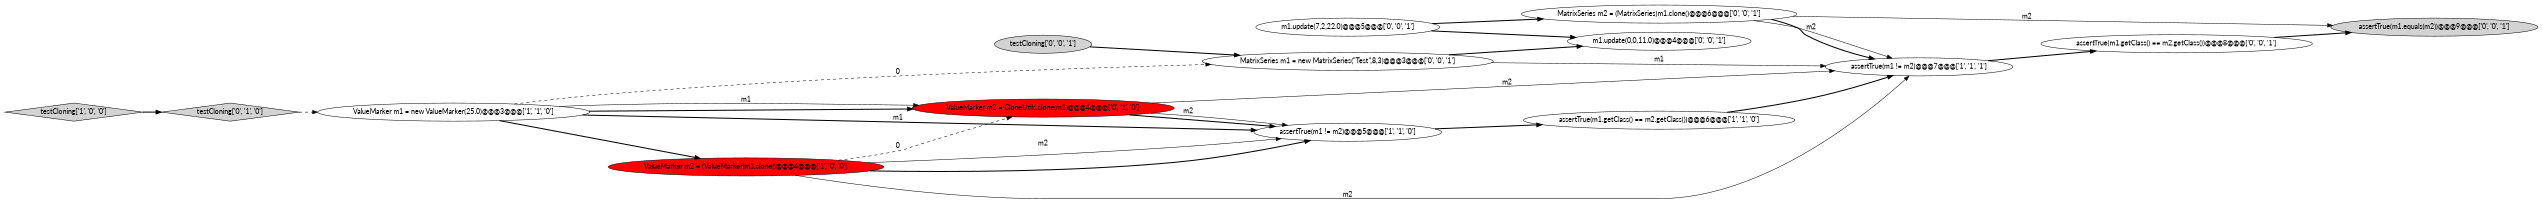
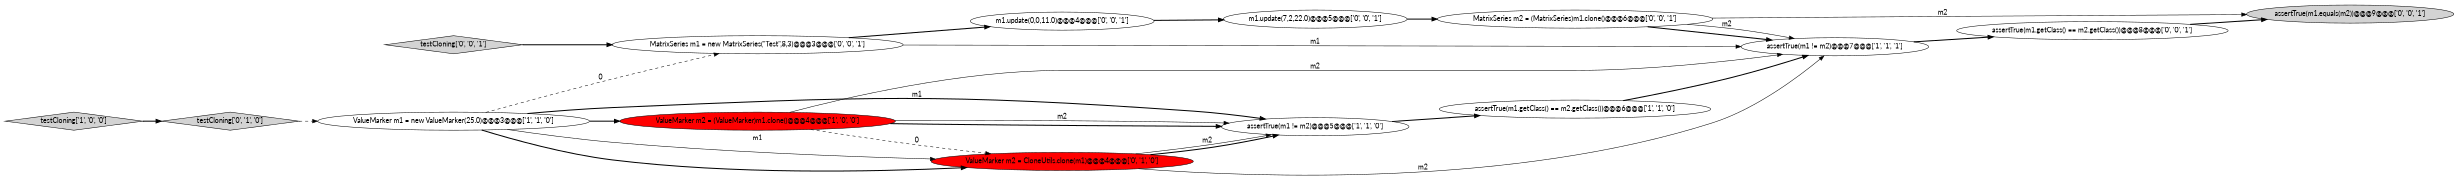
edge "m1.update(7,2,22.0)@@@5@@@['0', '0', '1']" -> "m1.update(0,0,11.0)@@@4@@@['0', '0', '1']": reversed
node "testCloning['0', '0', '1']": shape ellipse -> diamond
